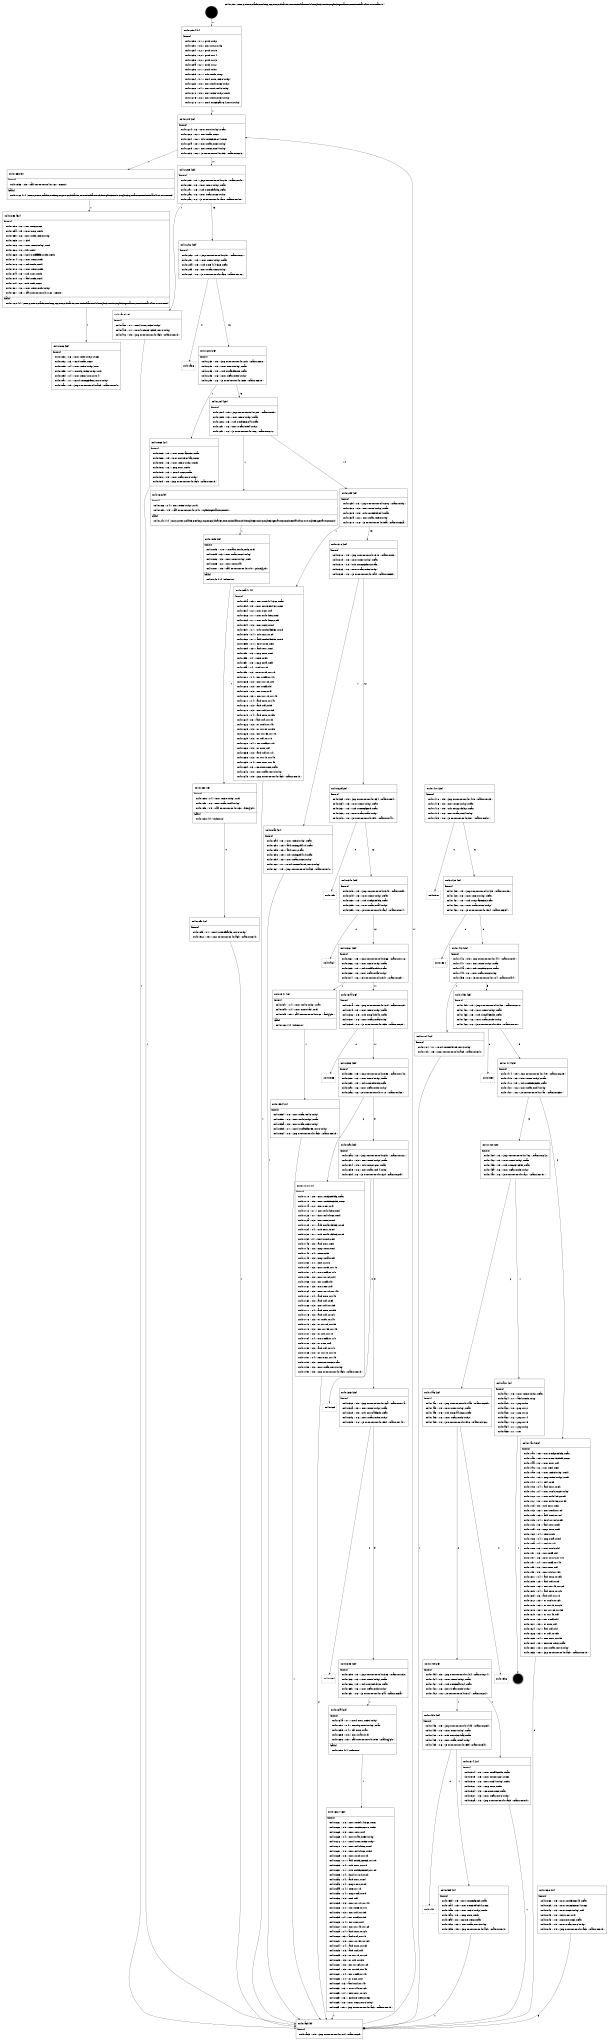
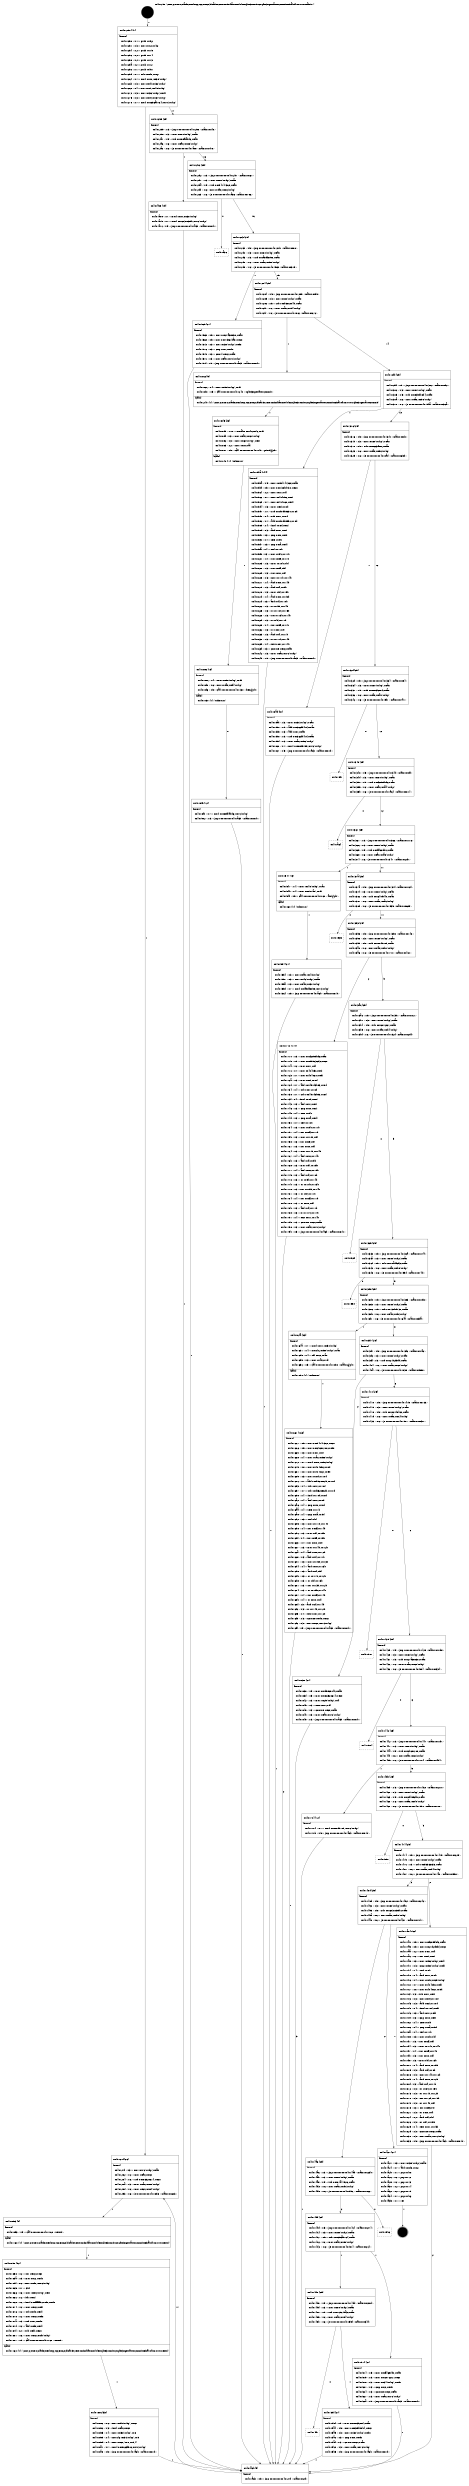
edge "0x40127f [26]" -> "0x401299 [25]": now "0x401250 [47]" -> "0x401299 [25]"
node "0x4013f7 [25]": added
edge "0x40188c [33]" -> "0x401a6b [5]": added, label "1"
